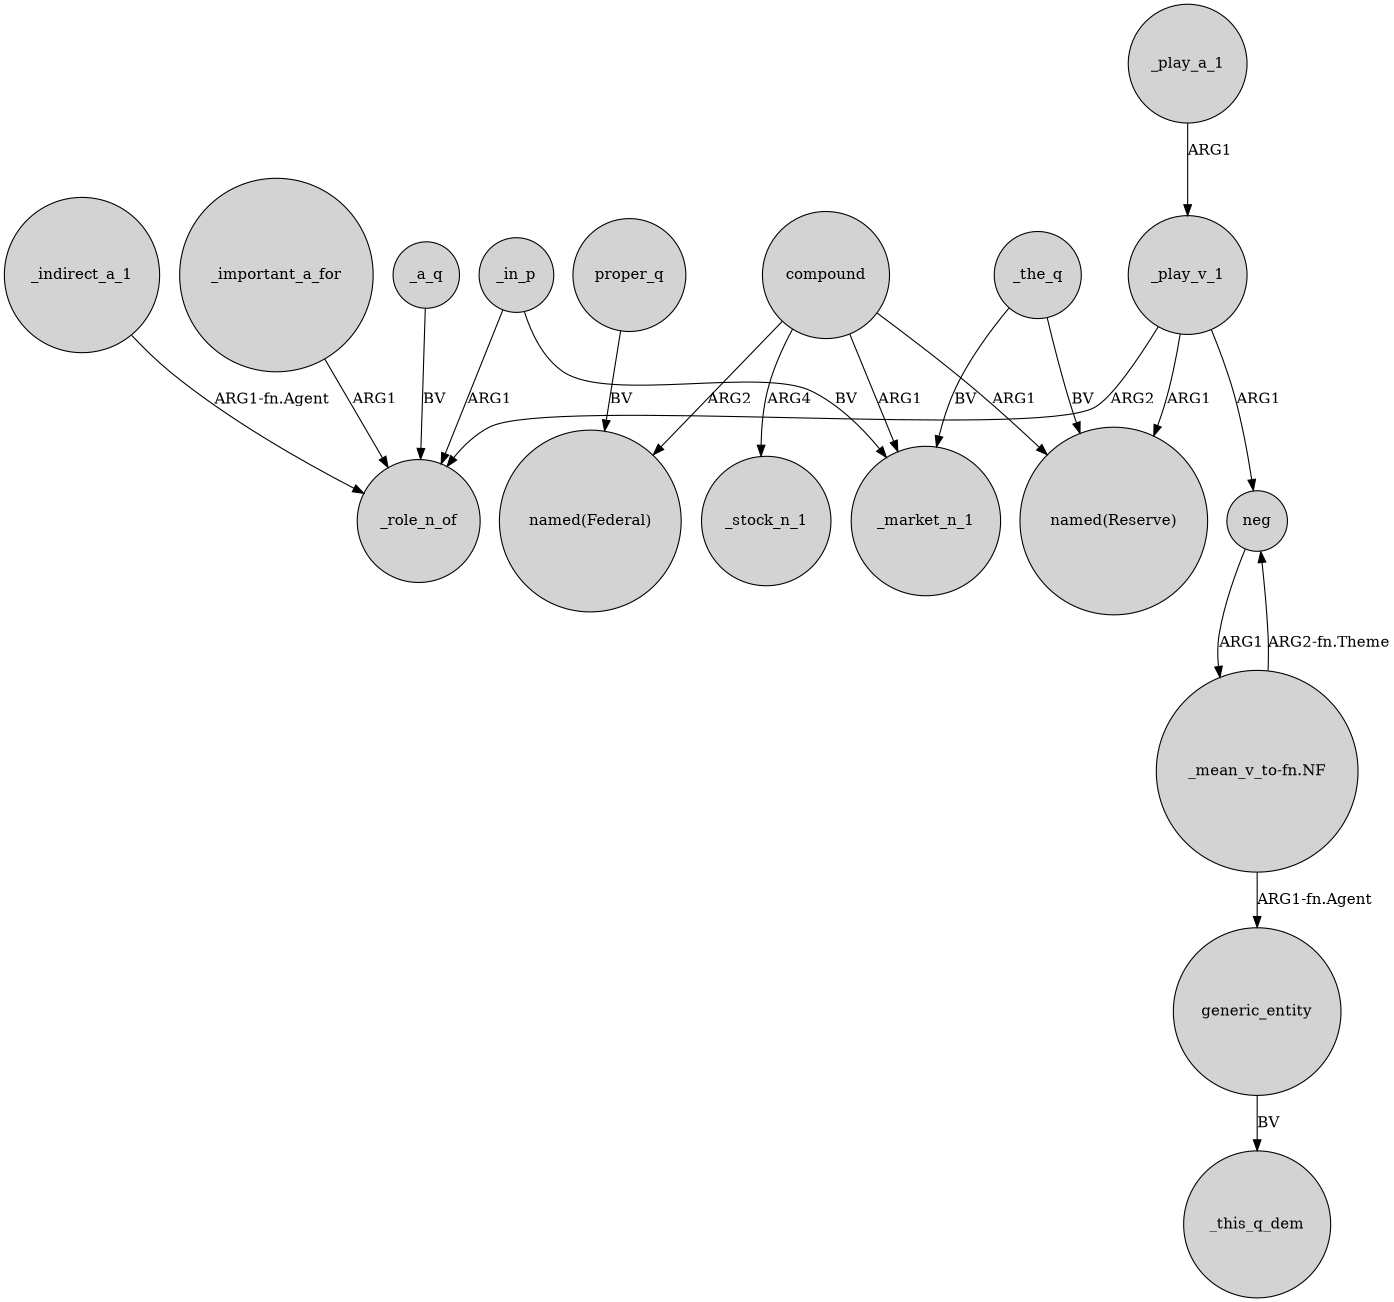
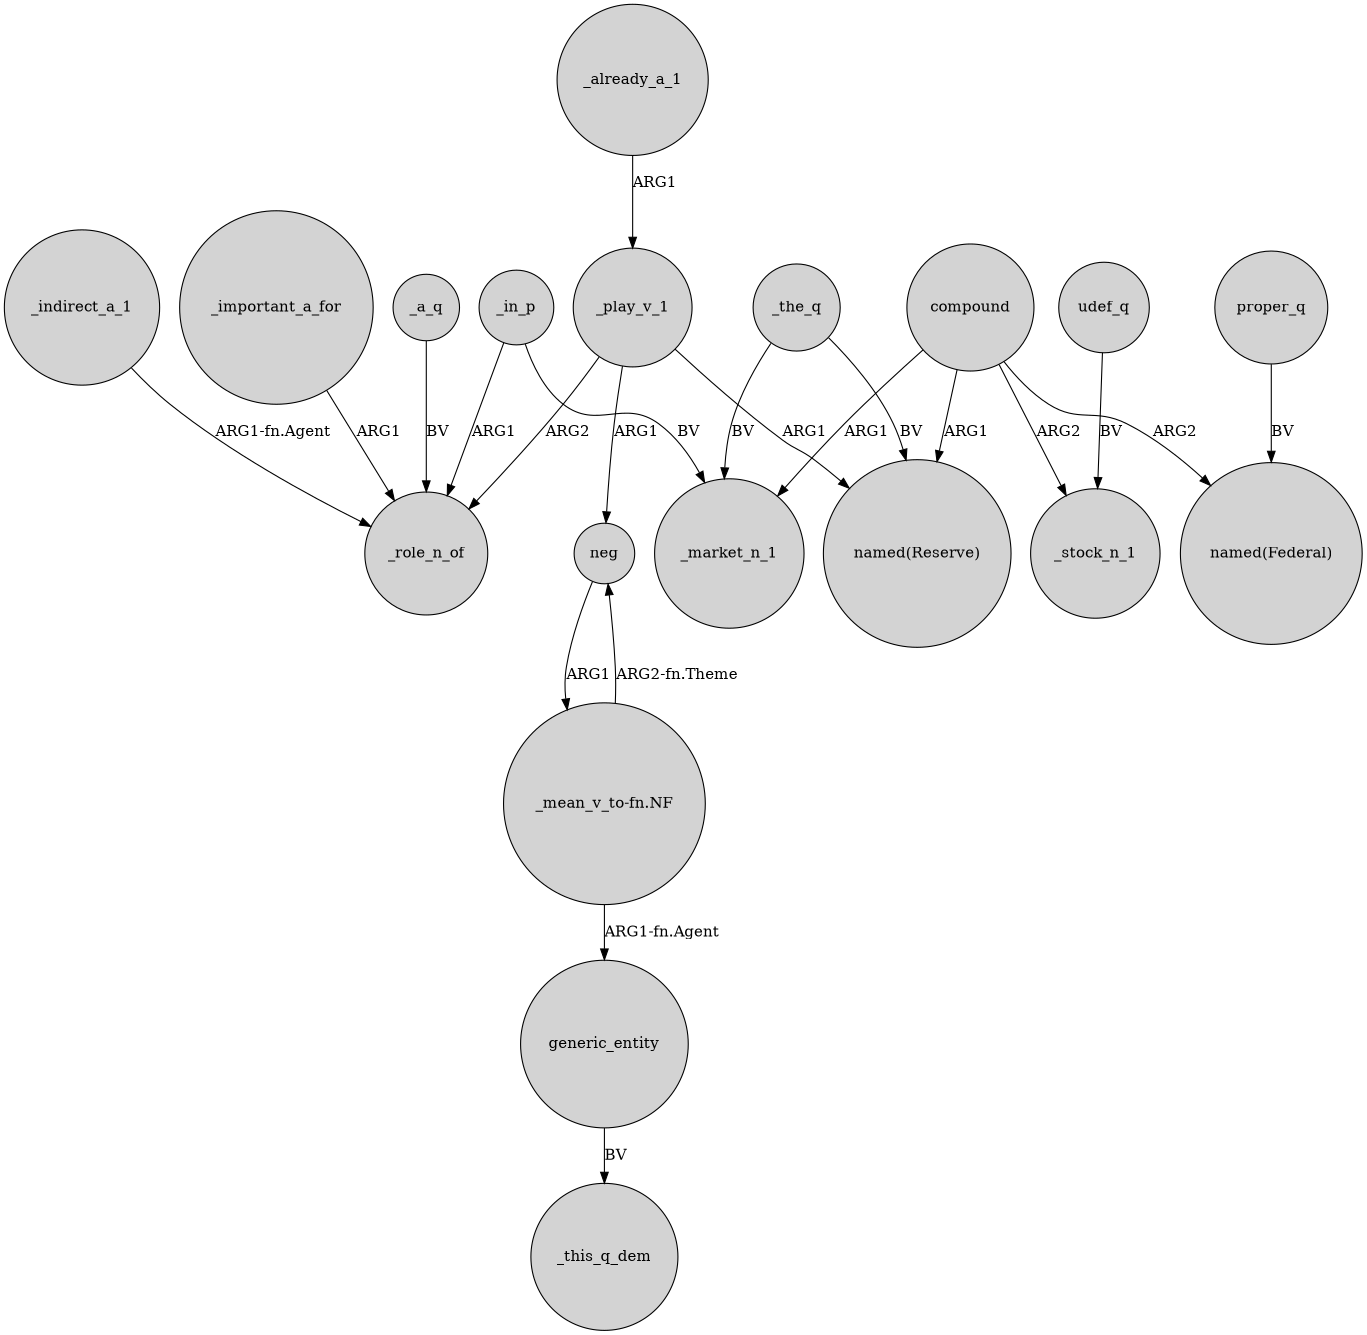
node "_play_a_1": label "_play_a_1" -> "_already_a_1"
node "udef_q": added
edge "compound" -> "_stock_n_1": label "ARG4" -> "ARG2"
